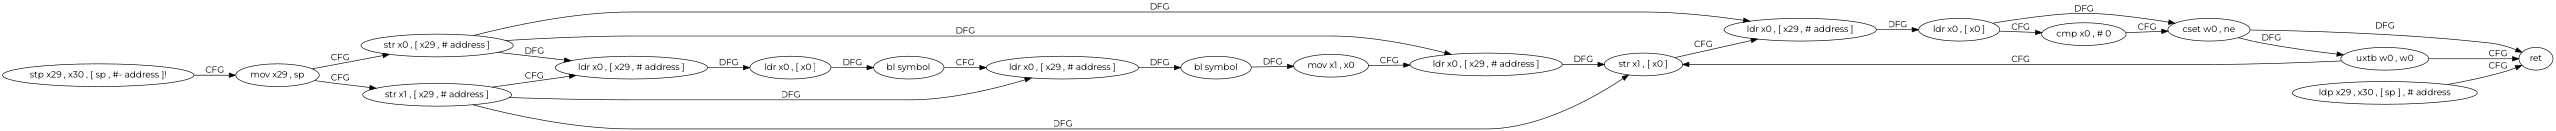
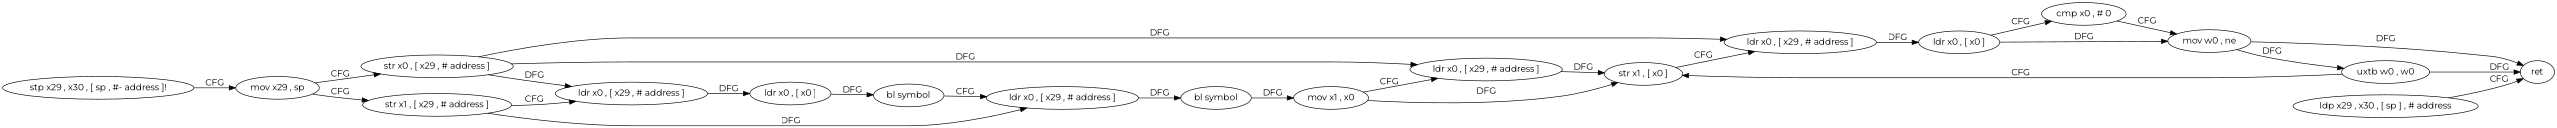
node "cset w0 , ne": label "cset w0 , ne" -> "mov w0 , ne"
edge "uxtb w0 , w0" -> "ret": label "CFG" -> "DFG"
edge "str x1 , [ x29 , # address ]" -> "str x1 , [ x0 ]": now "mov x1 , x0" -> "str x1 , [ x0 ]"
